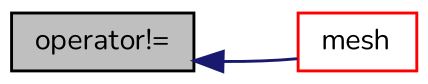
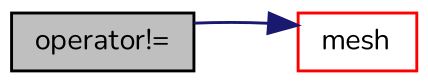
edge "mesh" -> "operator!=": reversed
